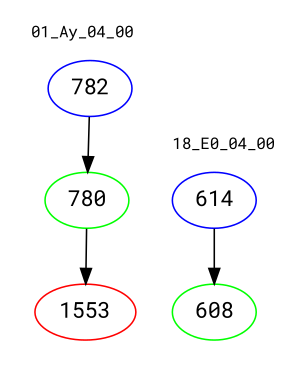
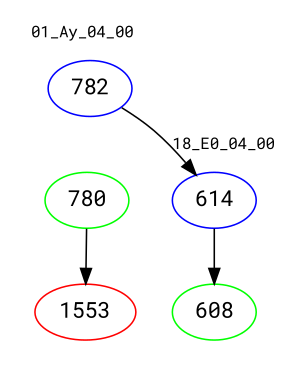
edge "782" -> "780": now "782" -> "614"
